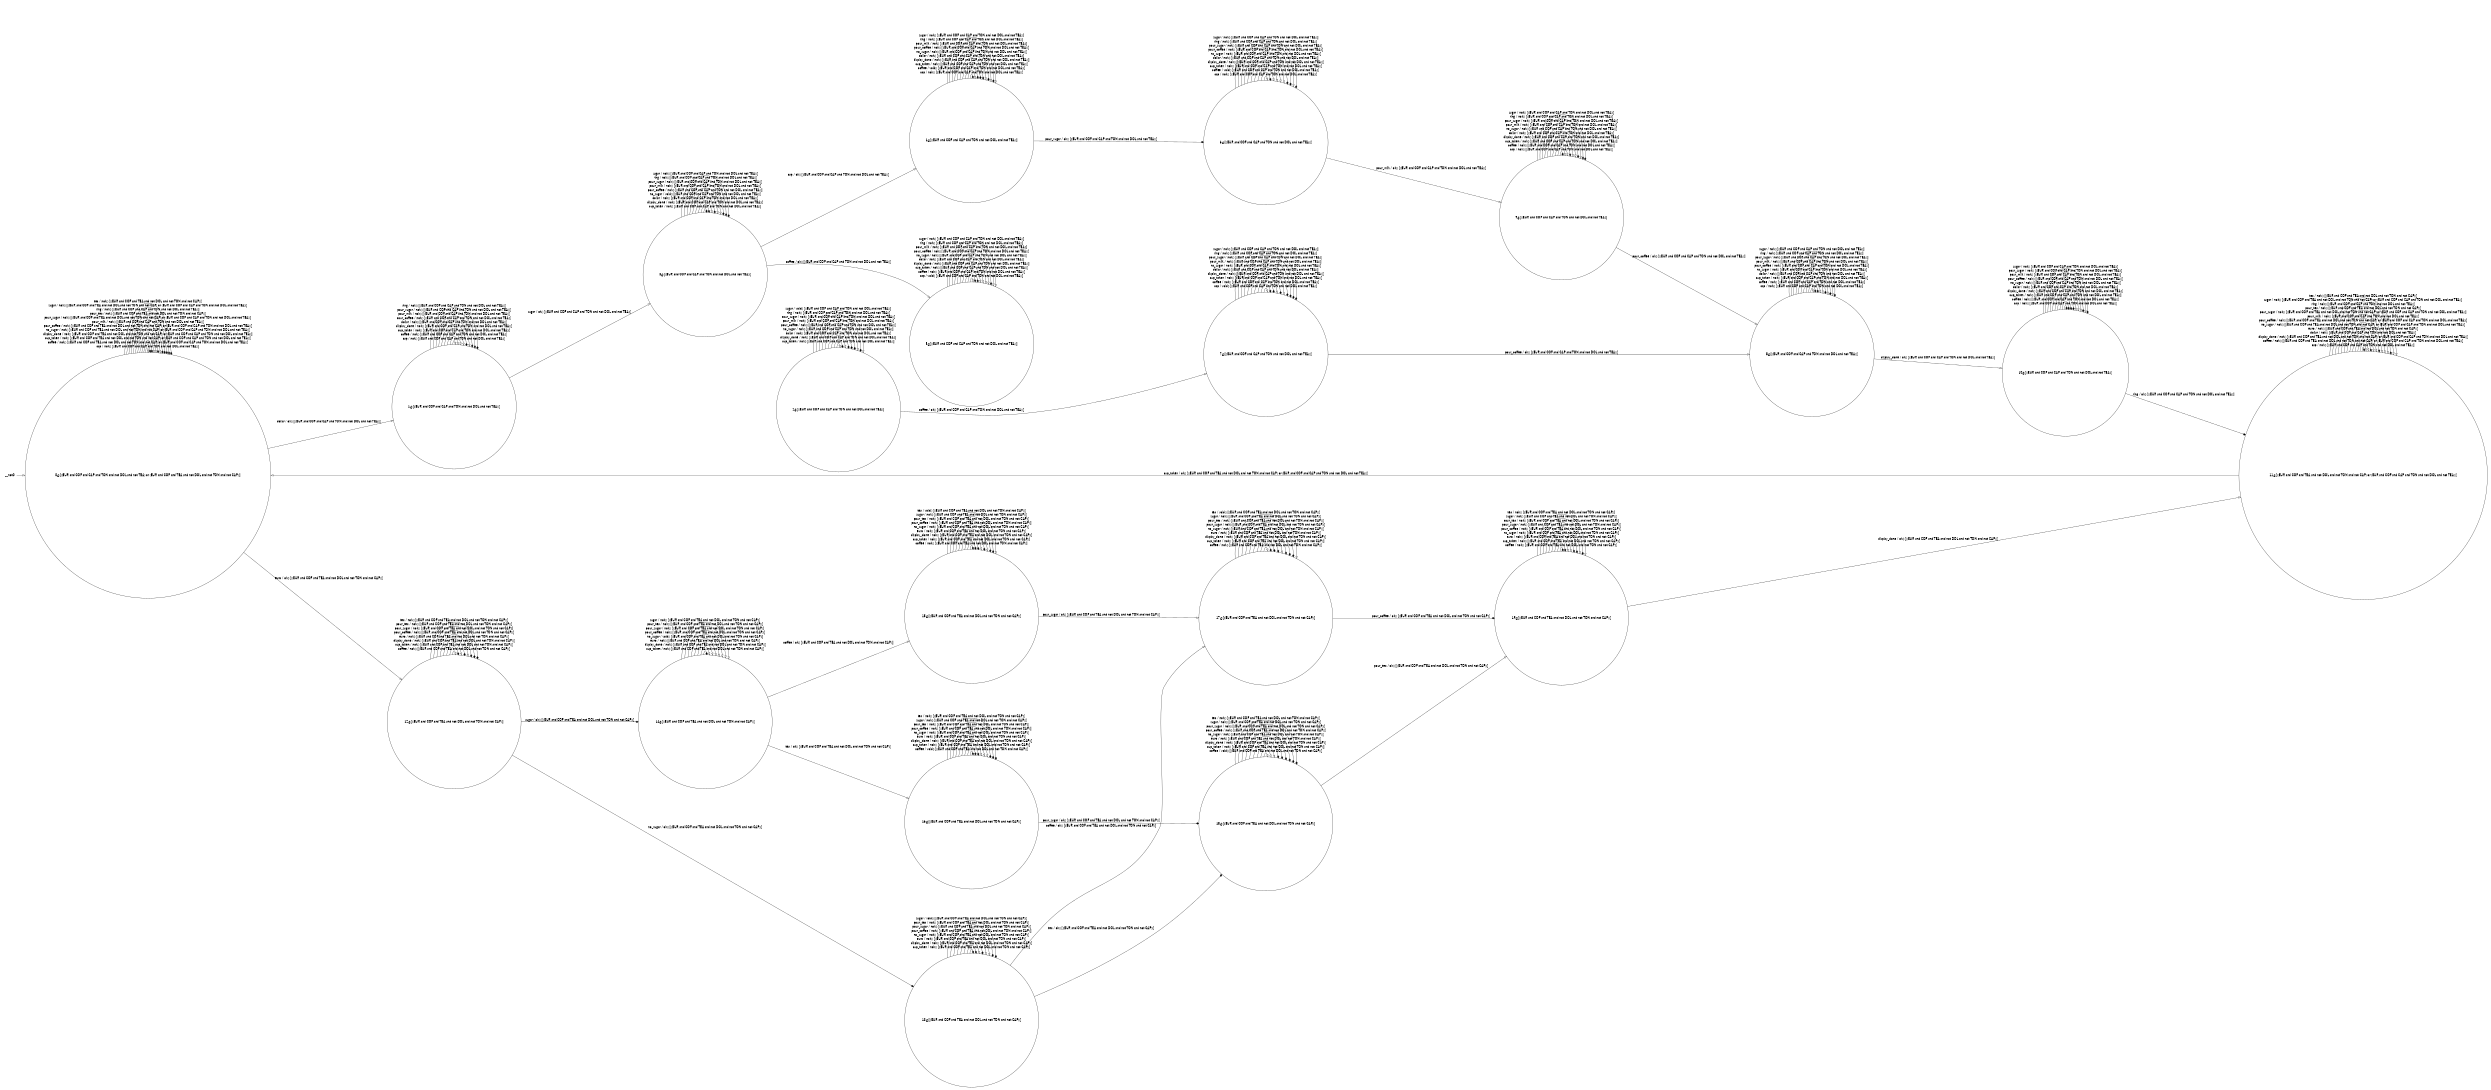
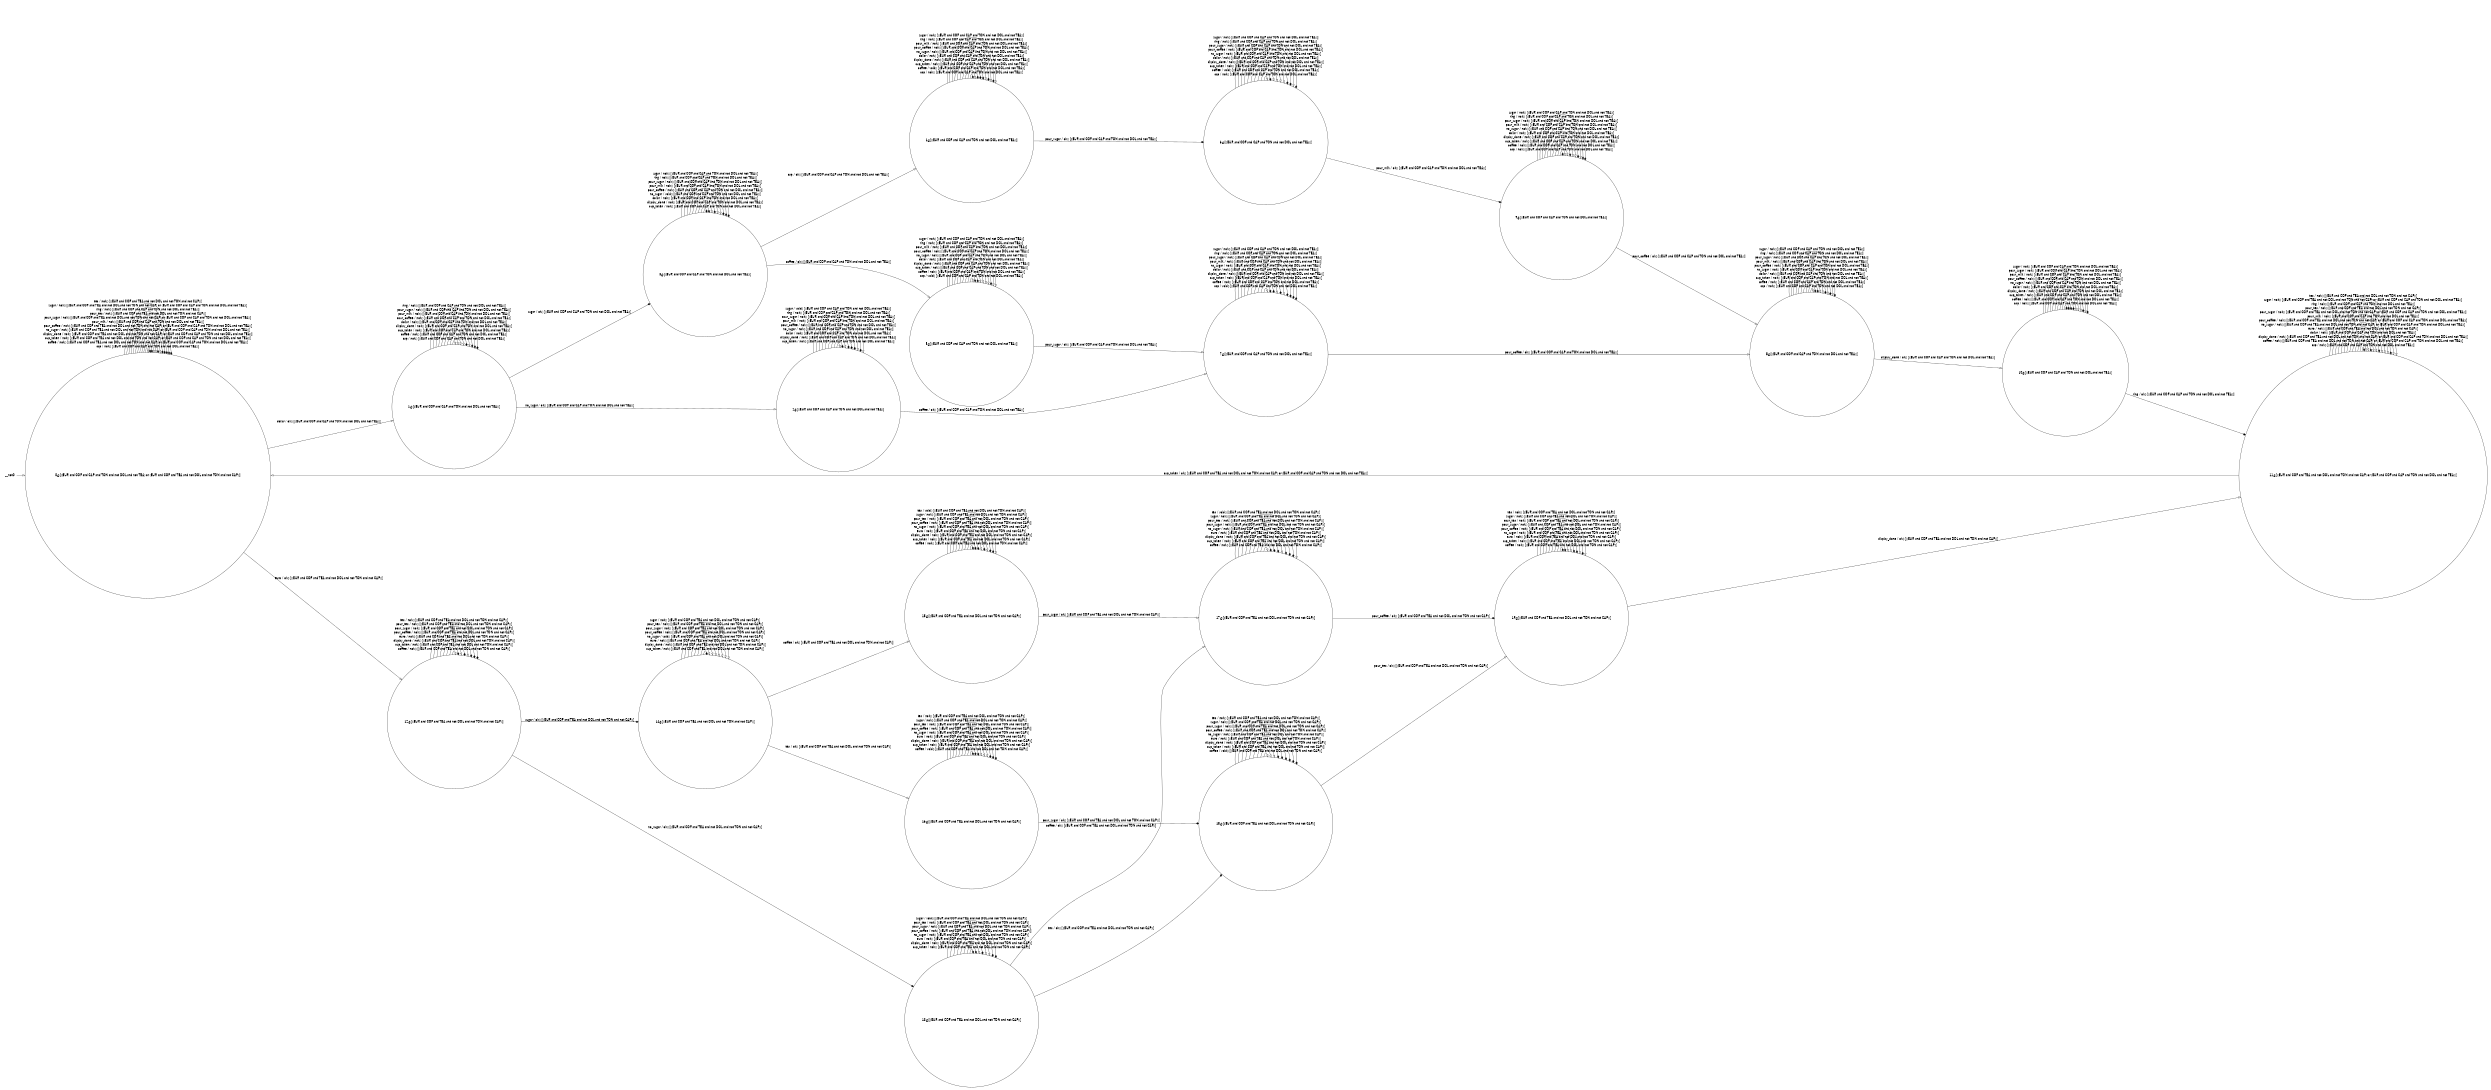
edge "6@[((EUR and COF and CAP and TON and not DOL and not TEA))]" -> "9@[((EUR and COF and CAP and TON and not DOL and not TEA))]": arrowhead onormal -> diamond
edge "1@[((EUR and COF and CAP and TON and not DOL and not TEA))]" -> "3@[((EUR and COF and CAP and TON and not DOL and not TEA))]": arrowhead onormal -> diamond
edge "5@[((EUR and COF and CAP and TON and not DOL and not TEA))]" -> "7@[((EUR and COF and CAP and TON and not DOL and not TEA))]": added, label "pour_sugar / ok() [((EUR and COF and CAP and TON and not DOL and not TEA))]"
edge "1@[((EUR and COF and CAP and TON and not DOL and not TEA))]" -> "2@[((EUR and COF and CAP and TON and not DOL and not TEA))]": added, label "no_sugar / ok() [((EUR and COF and CAP and TON and not DOL and not TEA))]"
